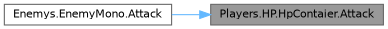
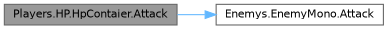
edge "Enemys.EnemyMono.Attack" -> "Players.HP.HpContaier.Attack": reversed
